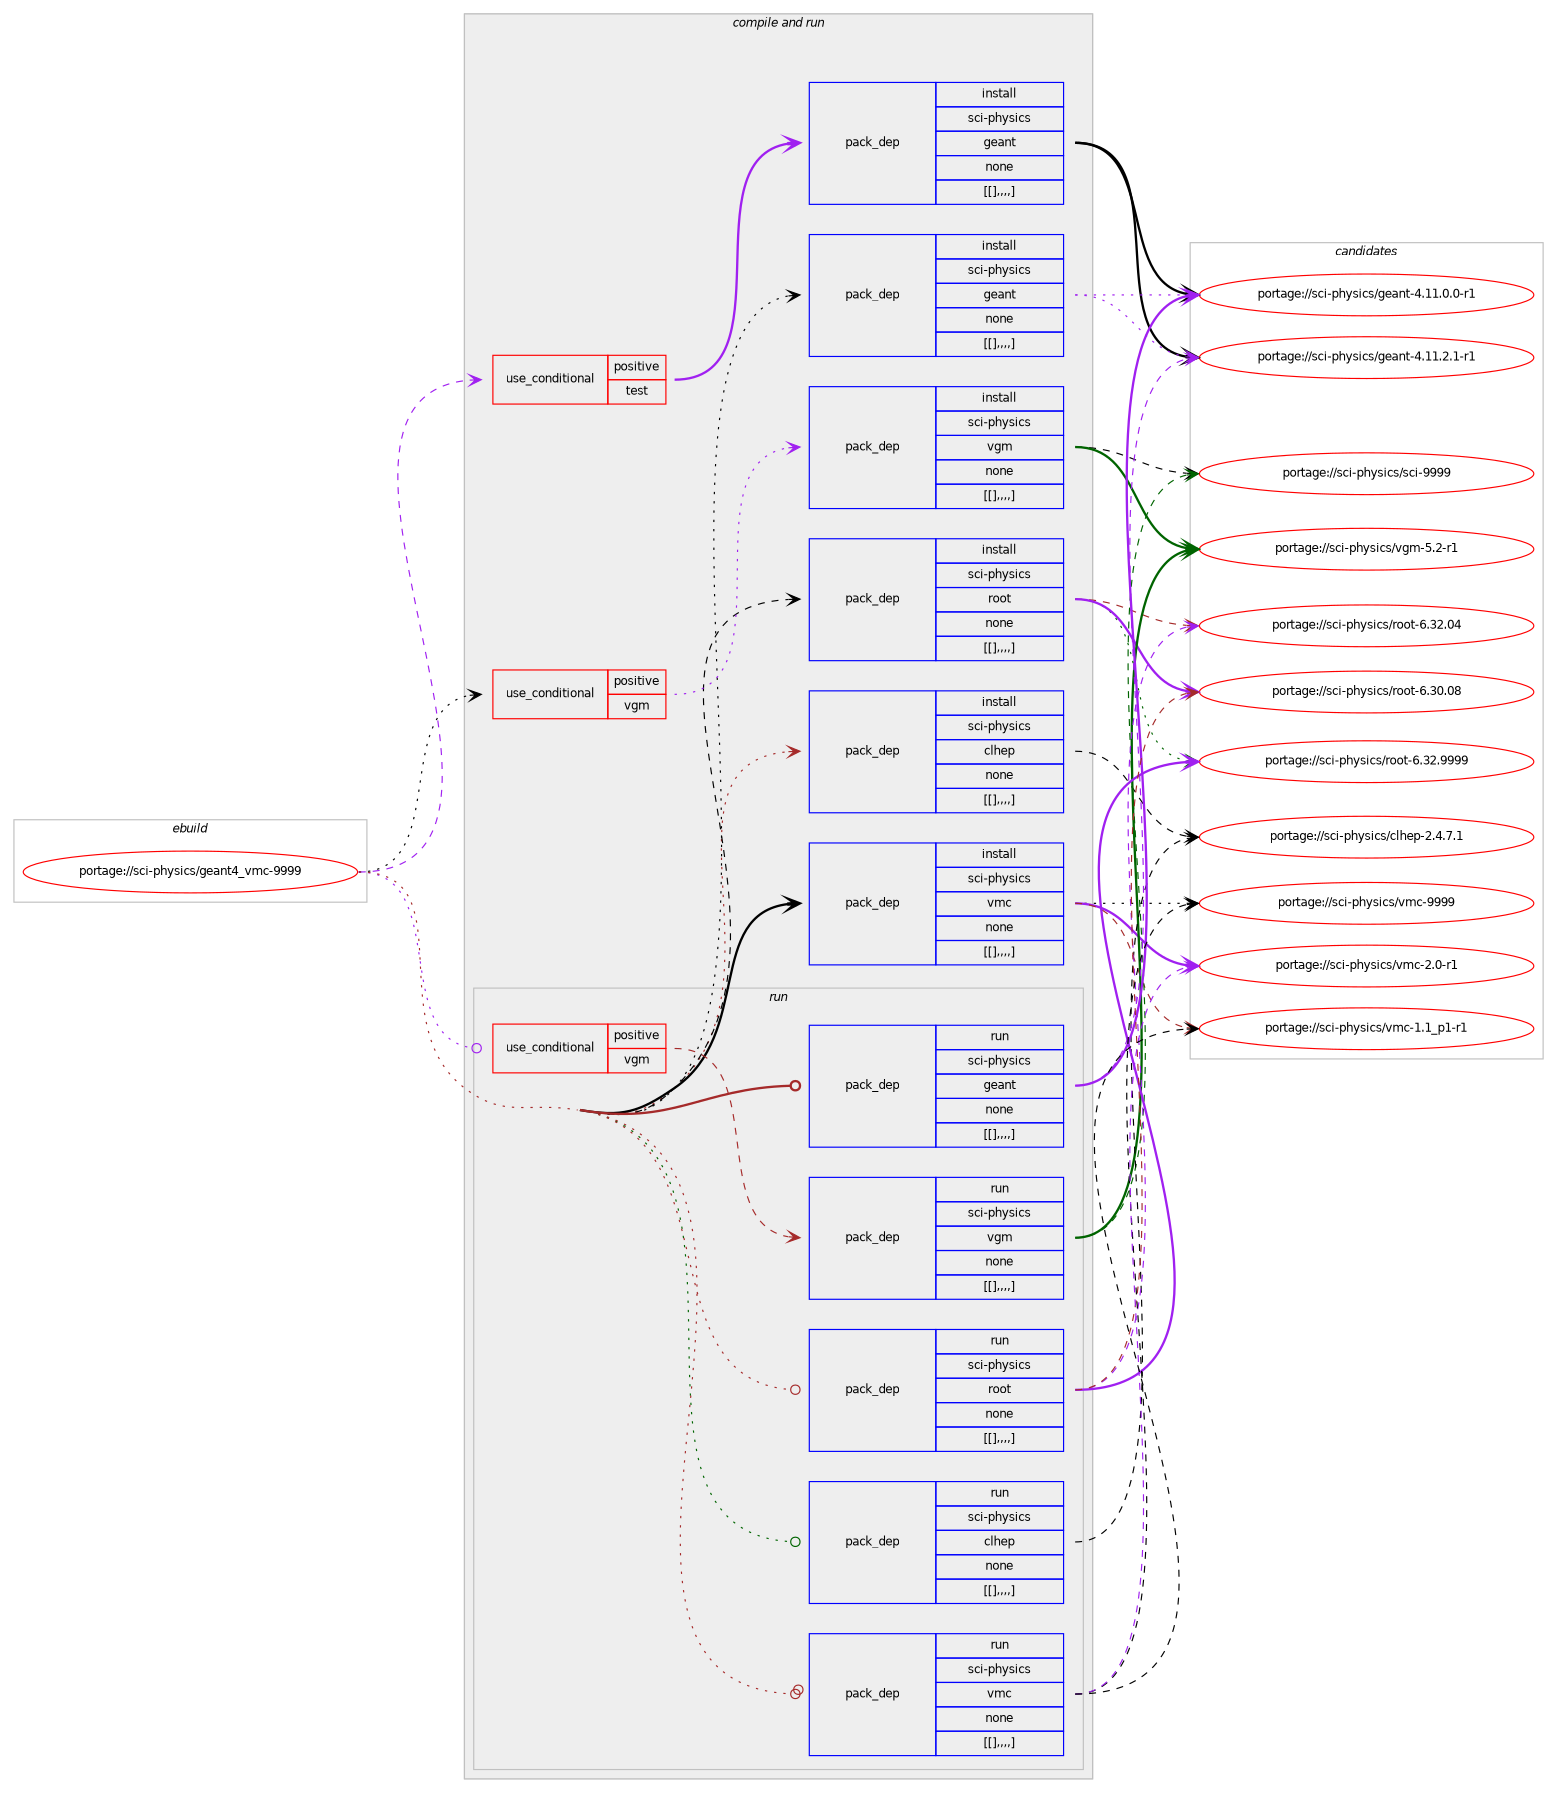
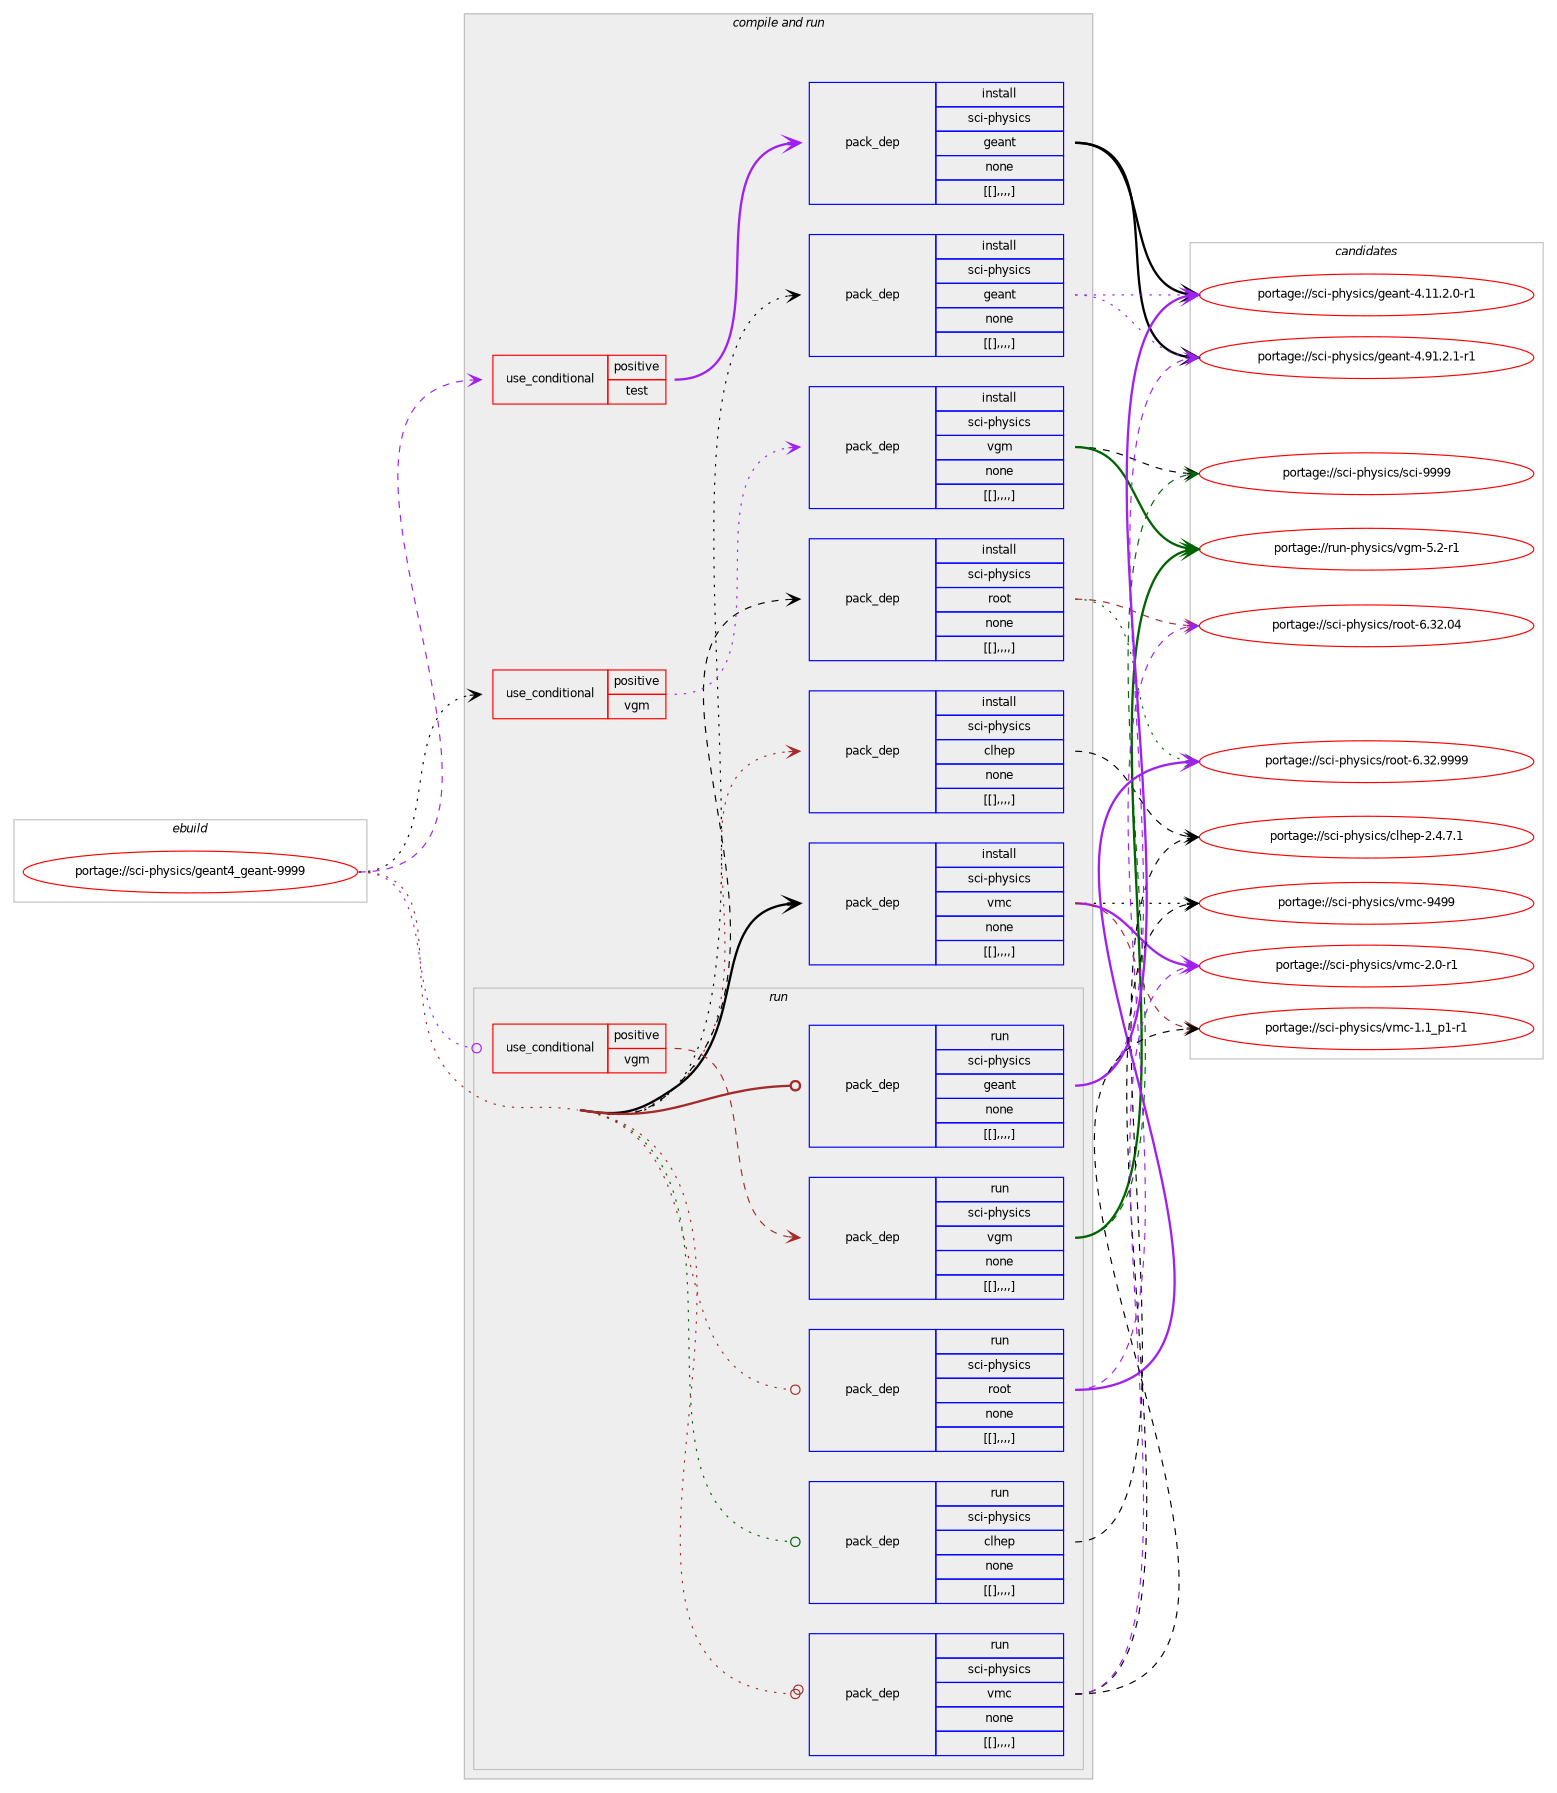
node "portage://sci-physics/geant-4.11.0.0-r1": label "portage://sci-physics/geant-4.11.0.0-r1" -> "portage://sci-physics/geant-4.11.2.0-r1"
node "portage://sci-physics/geant-4.11.2.1-r1": label "portage://sci-physics/geant-4.11.2.1-r1" -> "portage://sci-physics/geant-4.91.2.1-r1"
node "portage://sci-physics/vgm-5.2-r1": label "portage://sci-physics/vgm-5.2-r1" -> "portage://run-physics/vgm-5.2-r1"
node "portage://sci-physics/root-6.30.08": removed
node "portage://sci-physics/geant4_vmc-9999": label "portage://sci-physics/geant4_vmc-9999" -> "portage://sci-physics/geant4_geant-9999"
node "portage://sci-physics/vmc-9999": label "portage://sci-physics/vmc-9999" -> "portage://sci-physics/vmc-9499"
